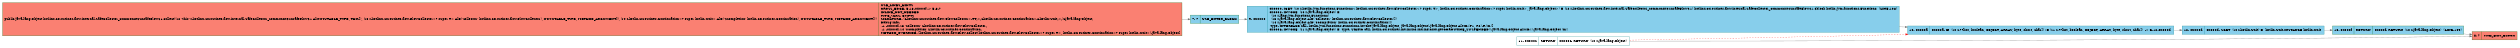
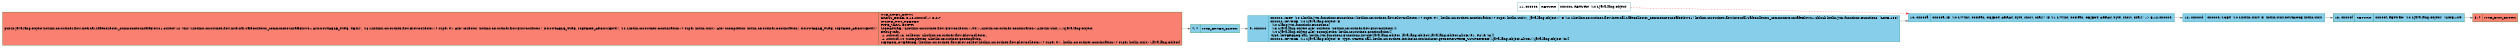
node "7: ?": text "USE_ENTER_BLOCK" -> "MTH_ENTER_BLOCK"
edge "11: 0x000c" -> "8: ?": removed
